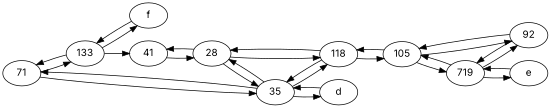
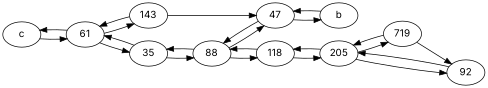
node "f": removed
node "b": added
node "c": added
edge "92" -> "719": removed
node "133": label "133" -> "143"
node "41": label "41" -> "47"
node "28": label "28" -> "88"
node "105": label "105" -> "205"
edge "118" -> "35": removed
node "71": label "71" -> "61"
node "e": removed
edge "35" -> "118": removed
node "d": removed
